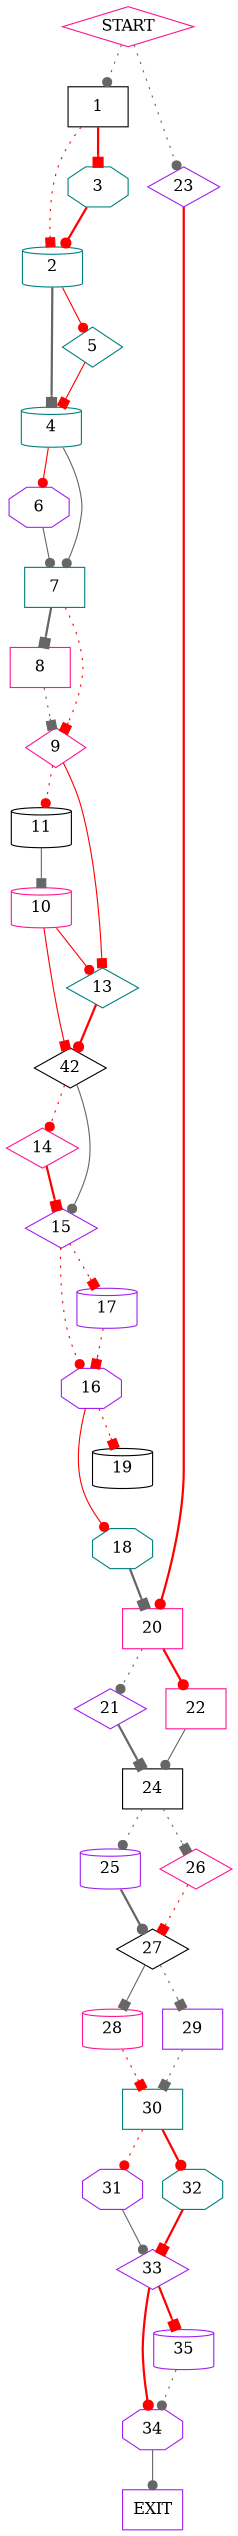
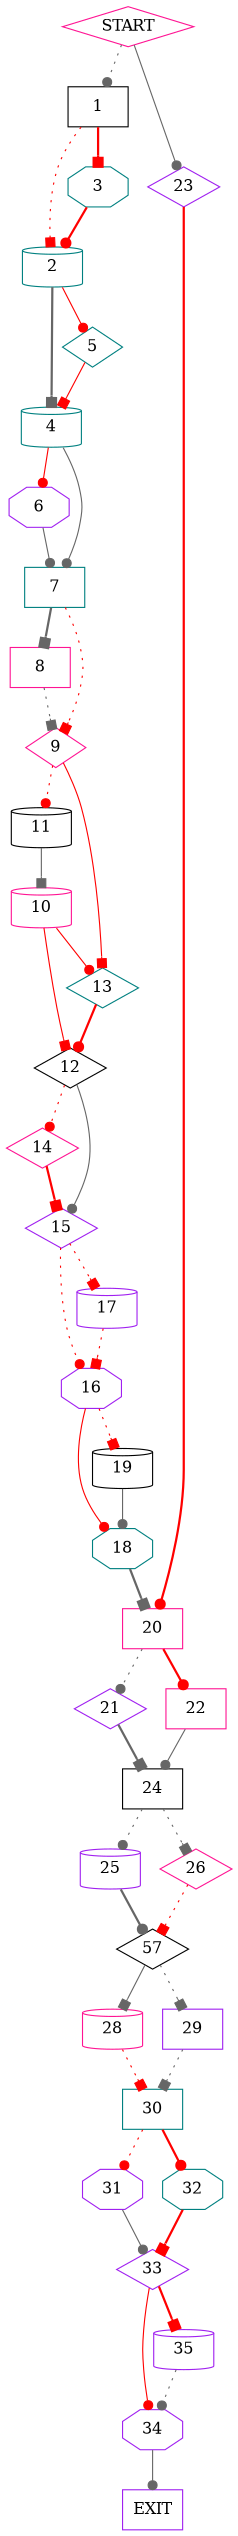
edge "START" -> "23": style dotted -> solid
node "42": label "42" -> "12"
edge "19" -> "18": added
node "27": label "27" -> "57"
edge "33" -> "34": style bold -> solid
